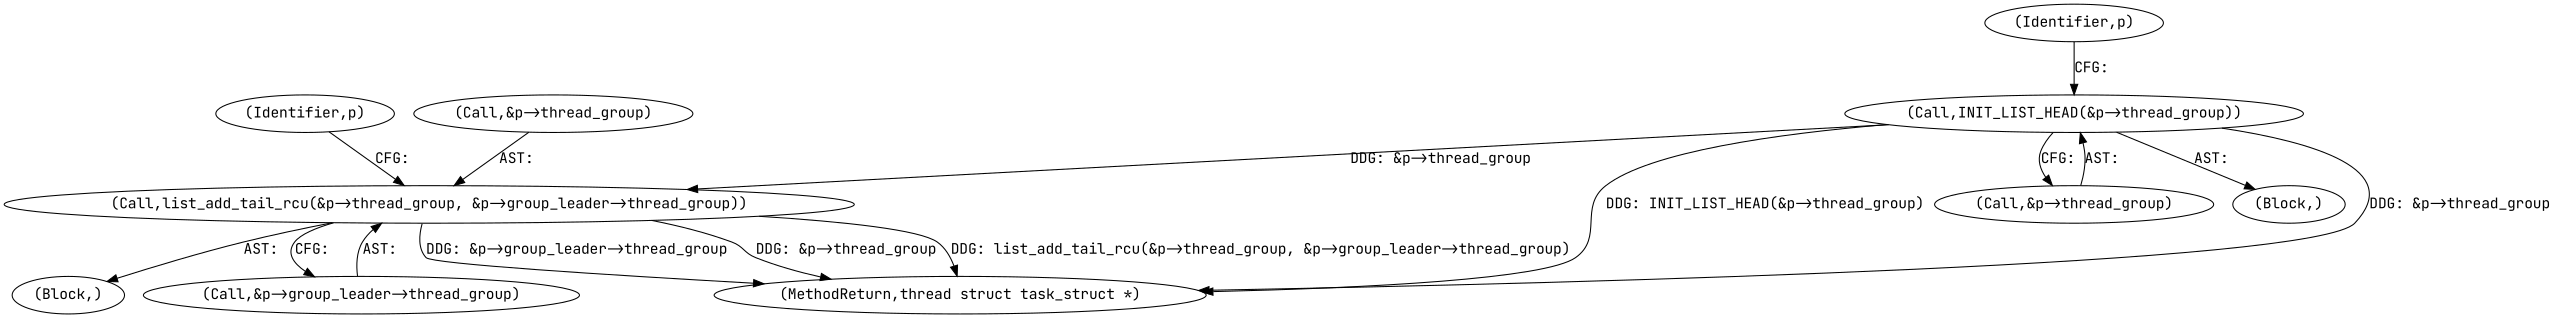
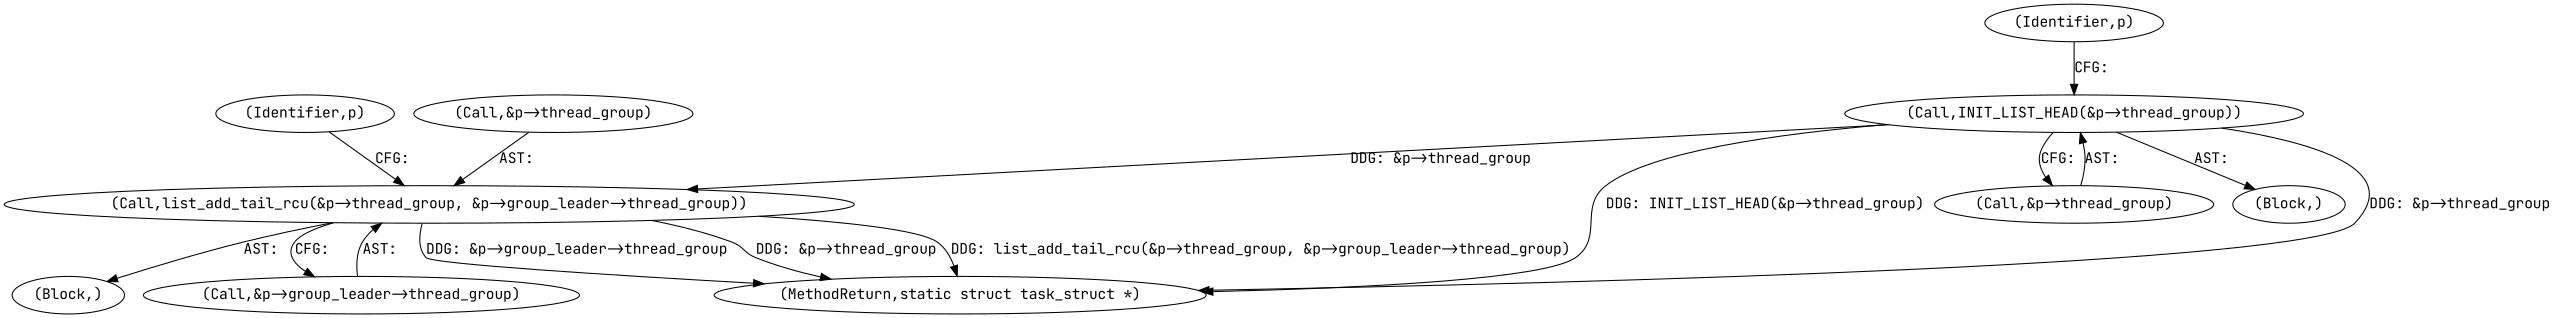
node "(MethodReturn,thread struct task_struct *)": label "(MethodReturn,thread struct task_struct *)" -> "(MethodReturn,static struct task_struct *)"
